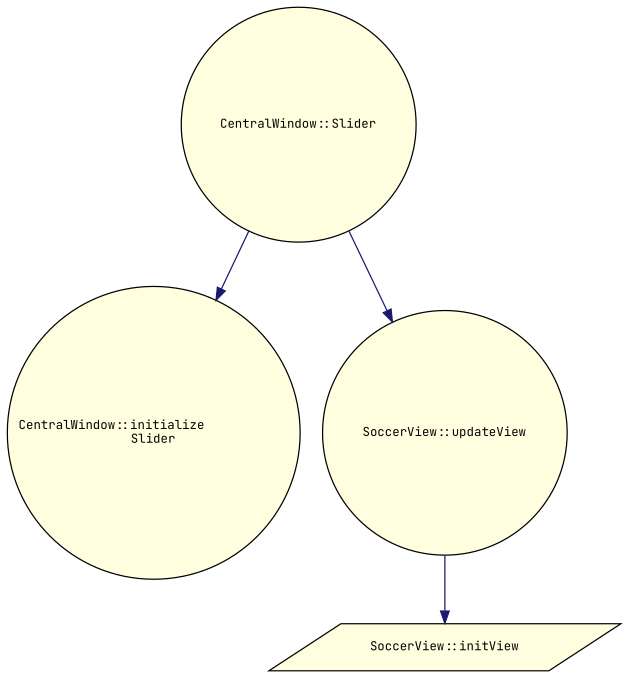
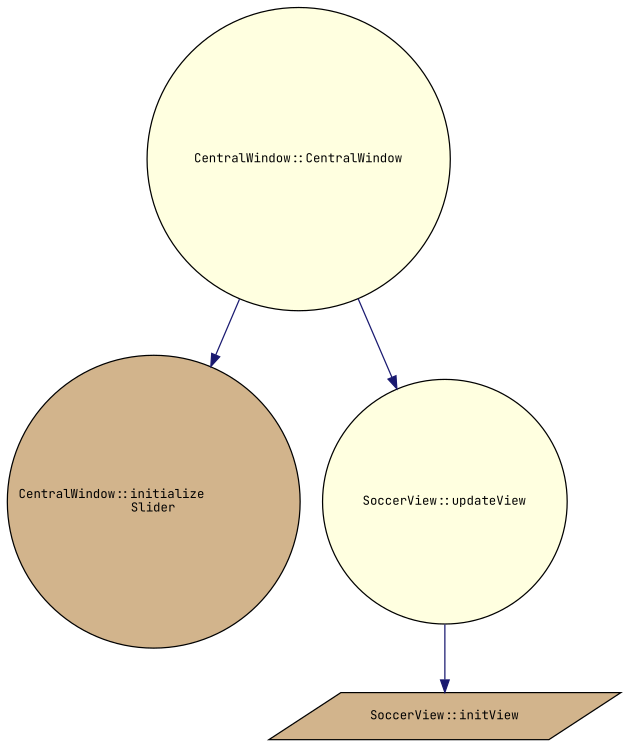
node "CentralWindow::Slider": label "CentralWindow::Slider" -> "CentralWindow::CentralWindow"
node "CentralWindow::initialize Slider": fillcolor lightyellow -> tan
node "SoccerView::initView": fillcolor lightyellow -> tan
